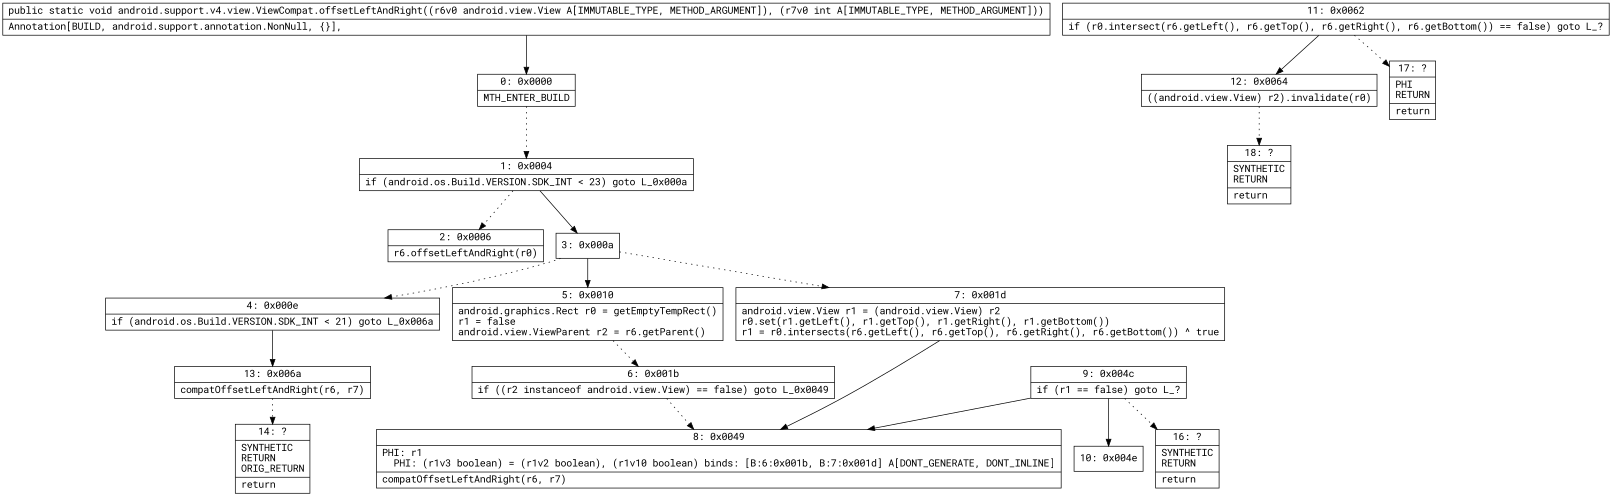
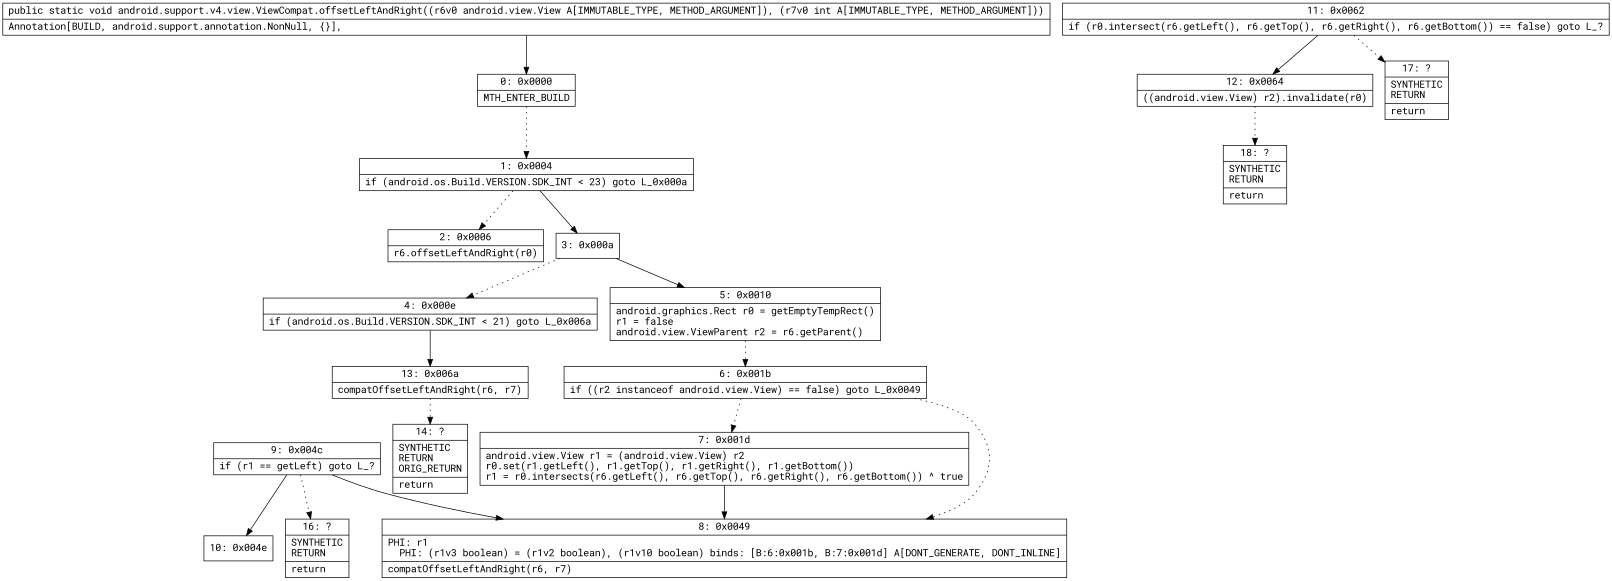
node "17: ?": text "PHI" -> "SYNTHETIC"
edge "3: 0x000a" -> "7: 0x001d": now "6: 0x001b" -> "7: 0x001d"
node "9: 0x004c": text "if (r1 == false) goto L_?" -> "if (r1 == getLeft) goto L_?"
